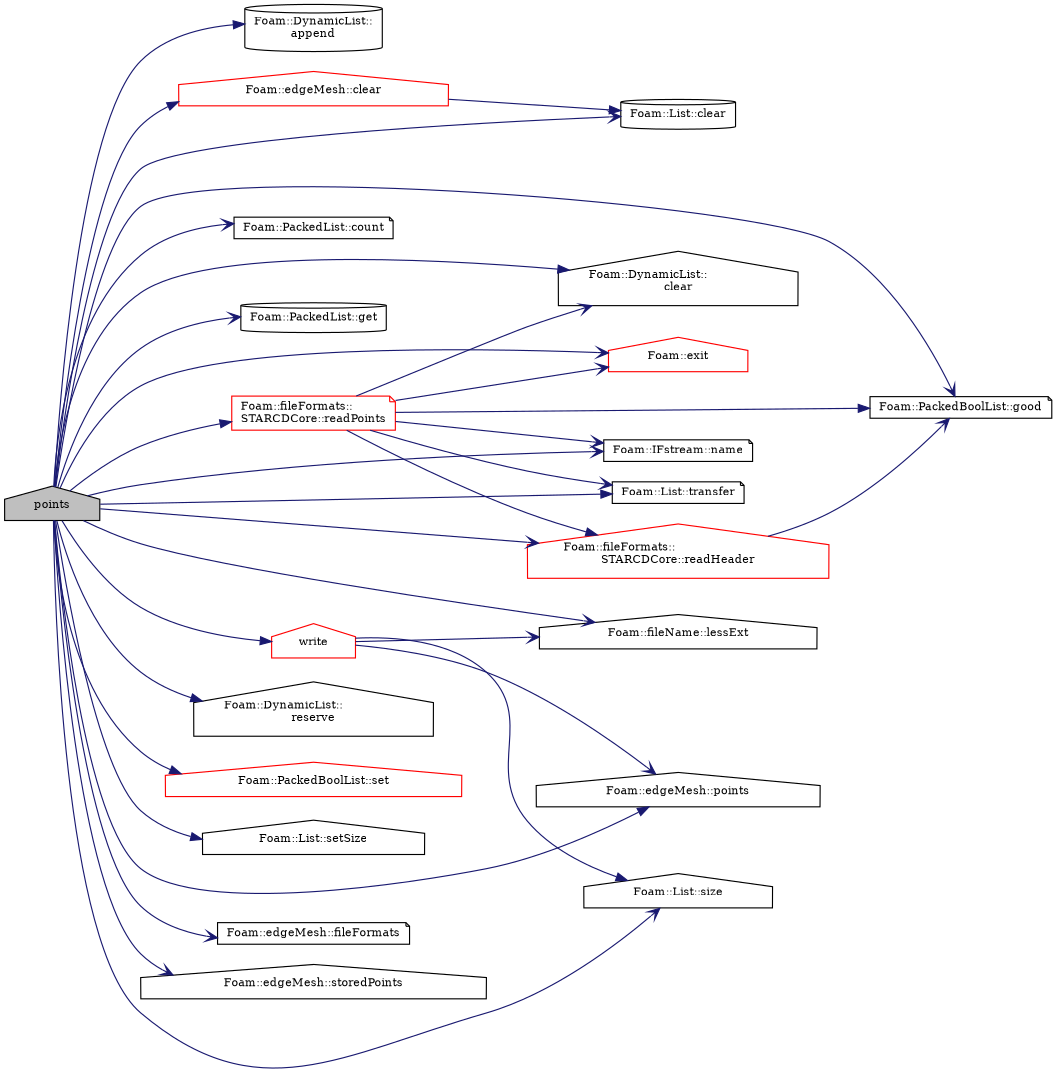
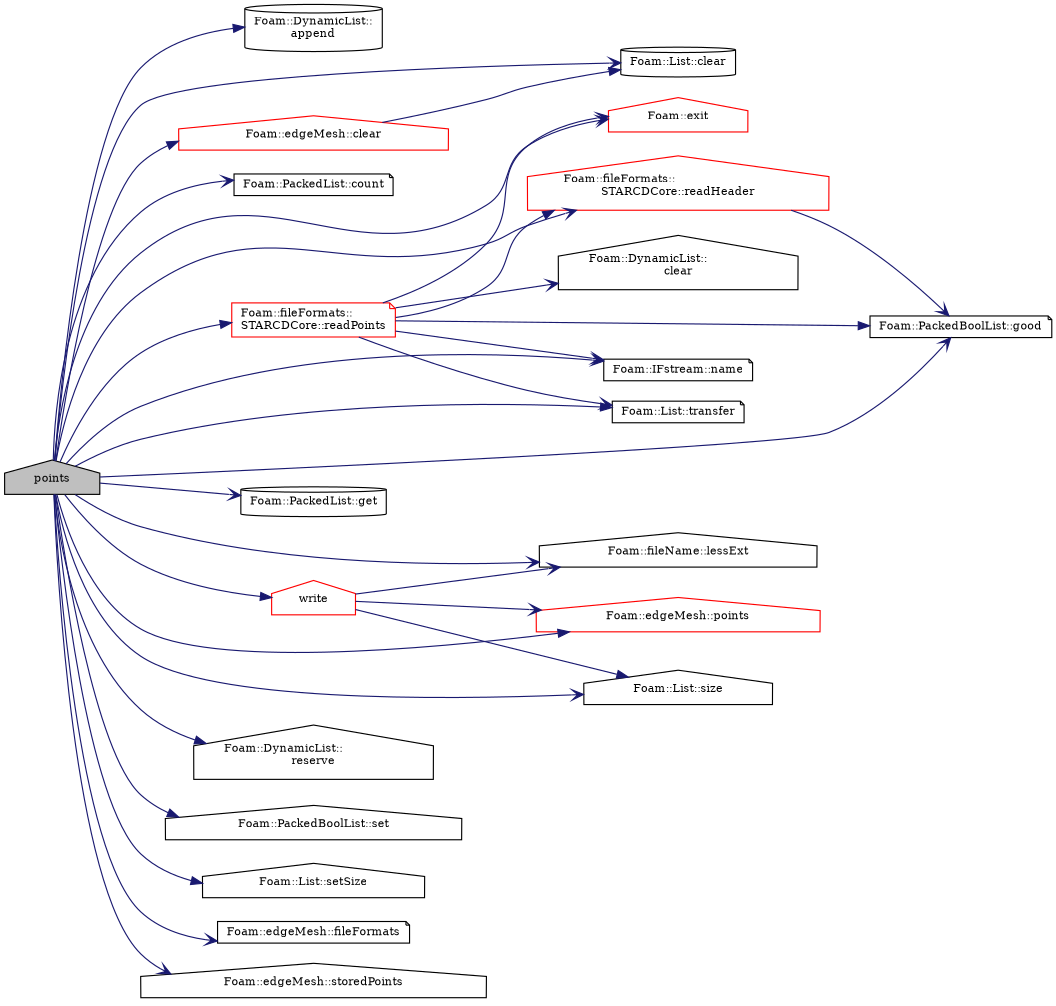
edge "points" -> "Foam::DynamicList:: clear": removed
node "Foam::PackedBoolList::set": color red -> black
node "Foam::edgeMesh::points": color black -> red
